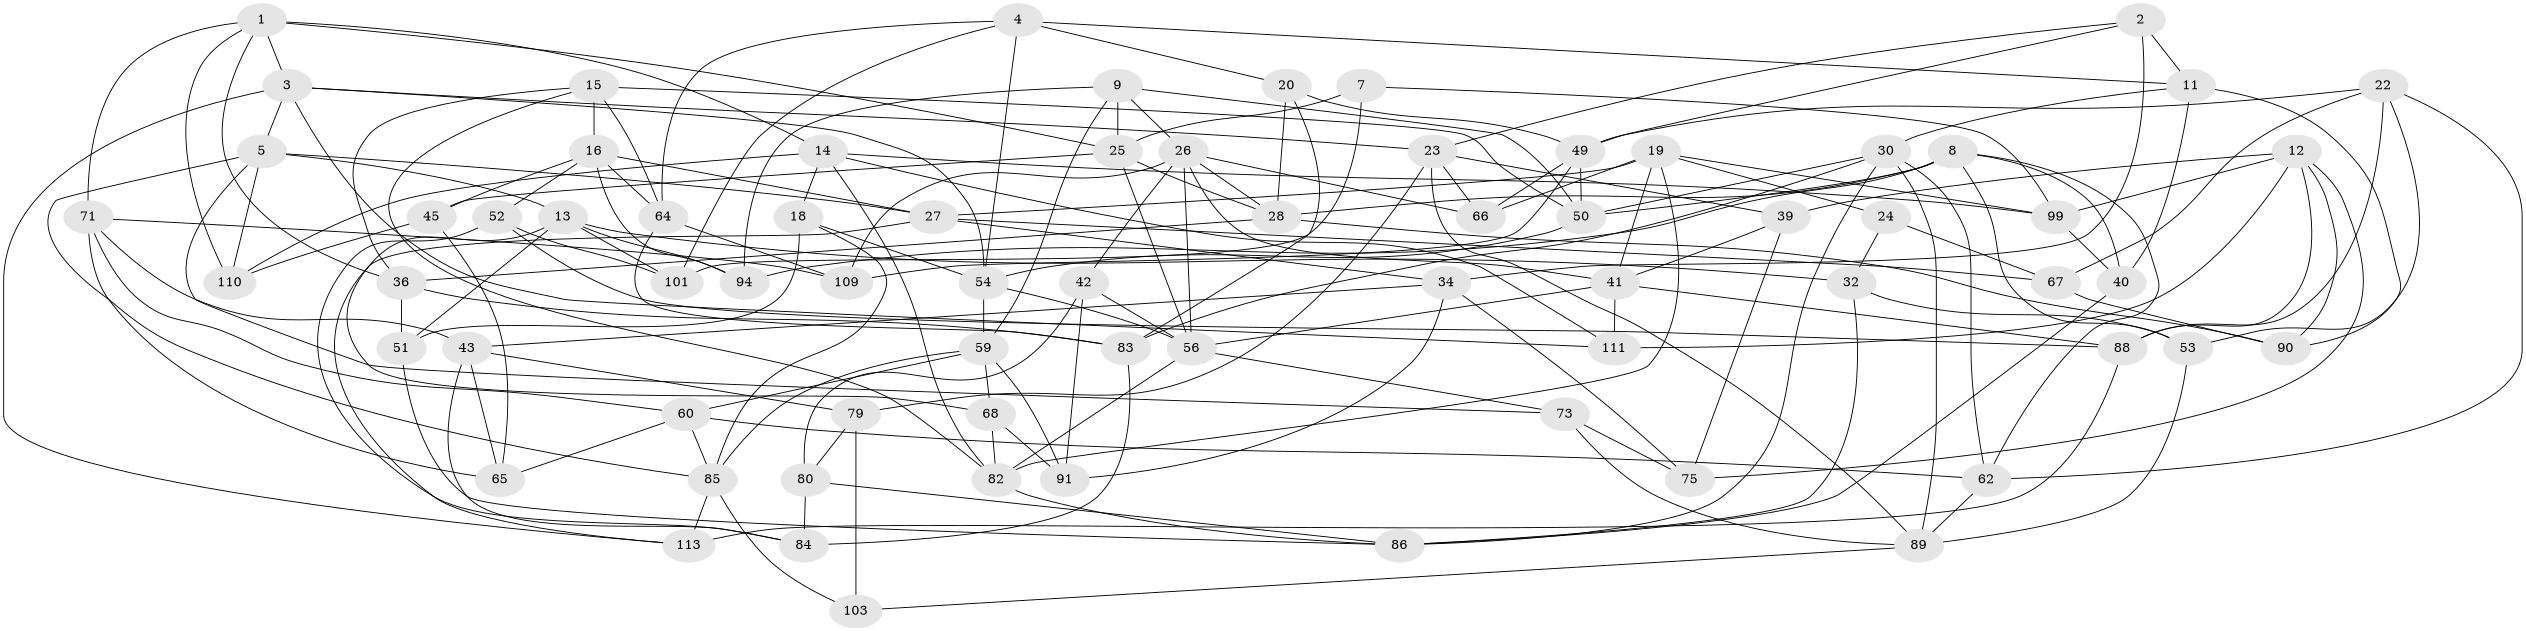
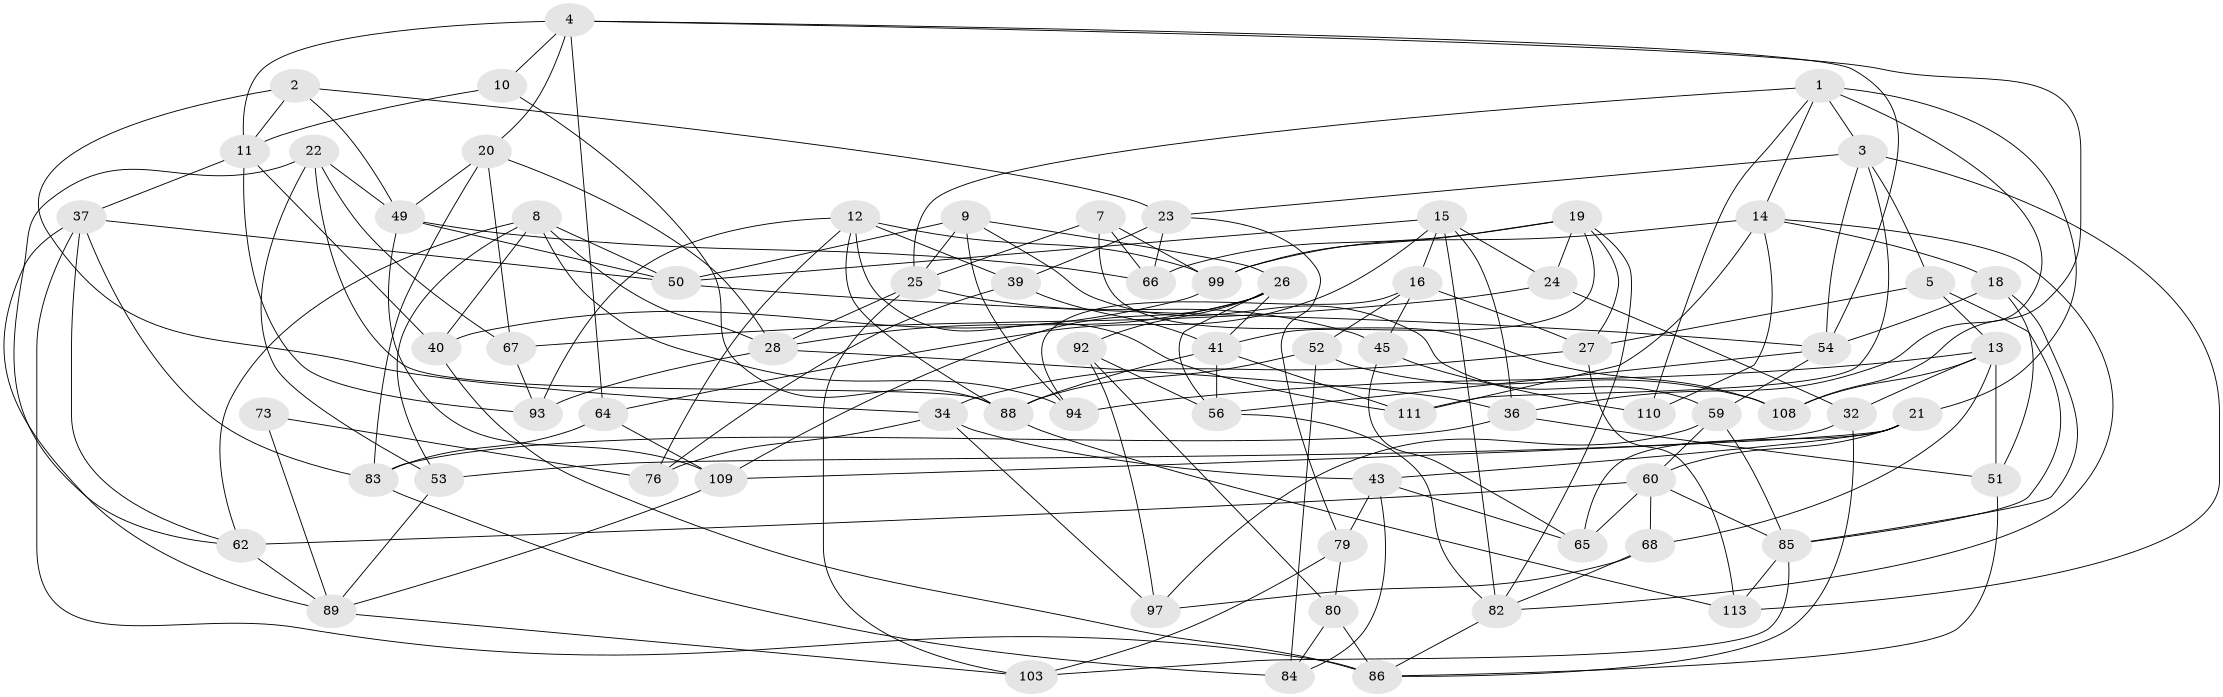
node "10": added
node "30": label "30" -> "37"
edge "26" -- "66": now "7" -- "66"
edge "16" -- "64": removed
node "71": label "71" -> "21"
edge "5" -- "110": removed
edge "25" -- "56": now "25" -- "103"
edge "27" -- "67": now "20" -- "67"
edge "15" -- "24": added
node "101": label "101" -> "108"
node "42": label "42" -> "92"
edge "23" -- "89": now "109" -- "89"
node "90": label "90" -> "93"
edge "56" -- "73": removed
edge "59" -- "68": now "60" -- "68"
edge "5" -- "73": removed
node "91": label "91" -> "97"
node "75": label "75" -> "76"
